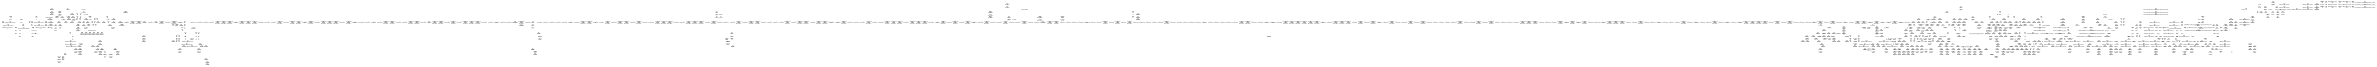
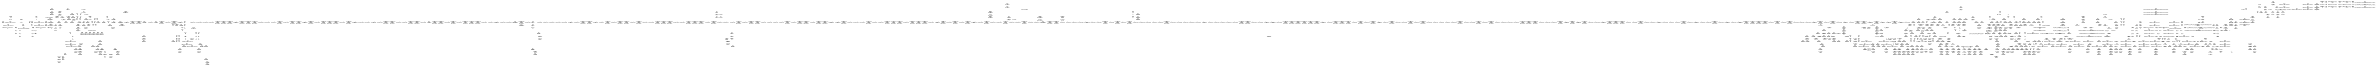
node "CE0x48d32f0": removed
